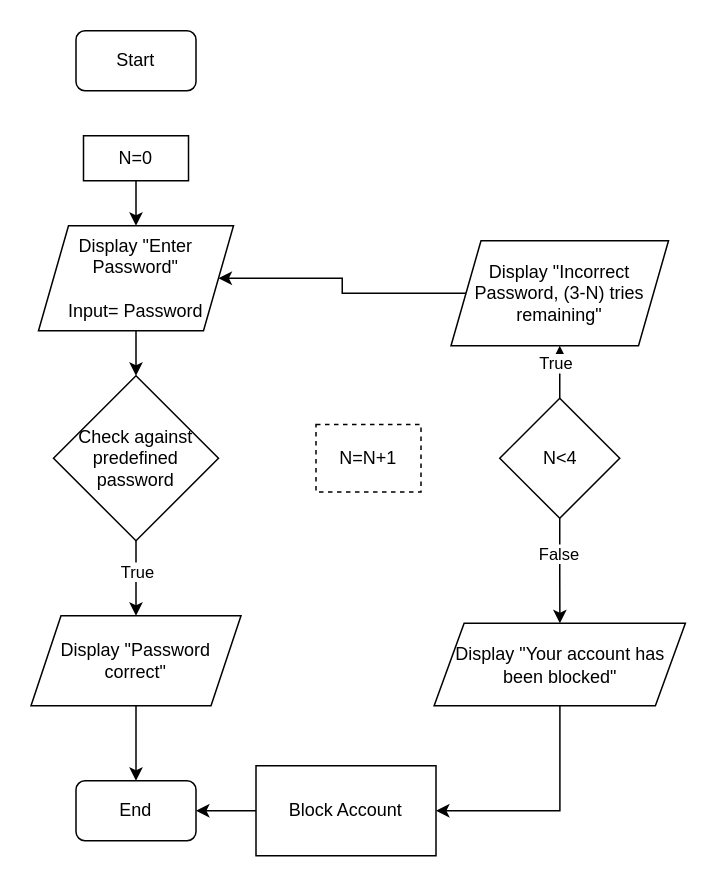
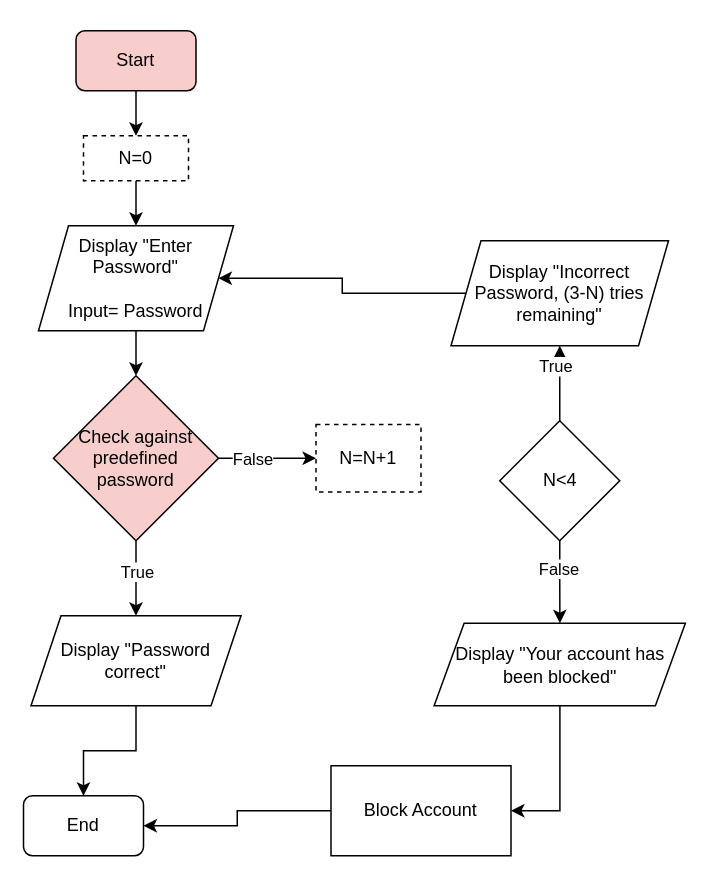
node "Start": fillcolor #ffffff -> #f8cecc
edge "Start" -> "N=0": added
node "N=0": style solid -> dashed
node "Check against predefined password": fillcolor #ffffff -> #f8cecc
edge "Check against predefined password" -> "N=N+1": added, label "False"
node "N<4": moved (560, 458) -> (560, 481)
node "End": moved (136, 811) -> (83, 826)
node "Block Account": moved (346, 811) -> (421, 811)
